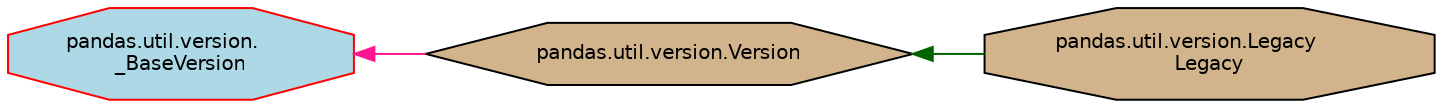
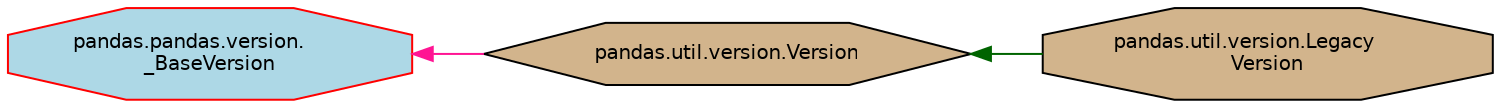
node "pandas.util.version. _BaseVersion": label "pandas.util.version. _BaseVersion" -> "pandas.pandas.version. _BaseVersion"
node "pandas.util.version.Legacy Legacy": label "pandas.util.version.Legacy Legacy" -> "pandas.util.version.Legacy Version"
